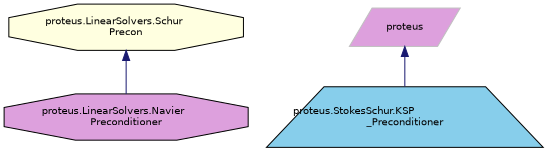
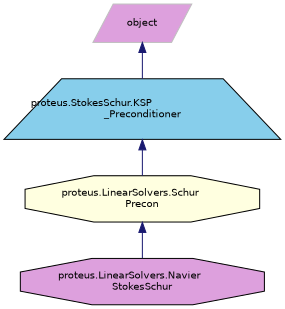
node "proteus": label "proteus" -> "object"
node "proteus.LinearSolvers.Navier Preconditioner": label "proteus.LinearSolvers.Navier Preconditioner" -> "proteus.LinearSolvers.Navier StokesSchur"
edge "proteus.LinearSolvers.Schur Precon" -> "proteus.StokesSchur.KSP _Preconditioner": added
